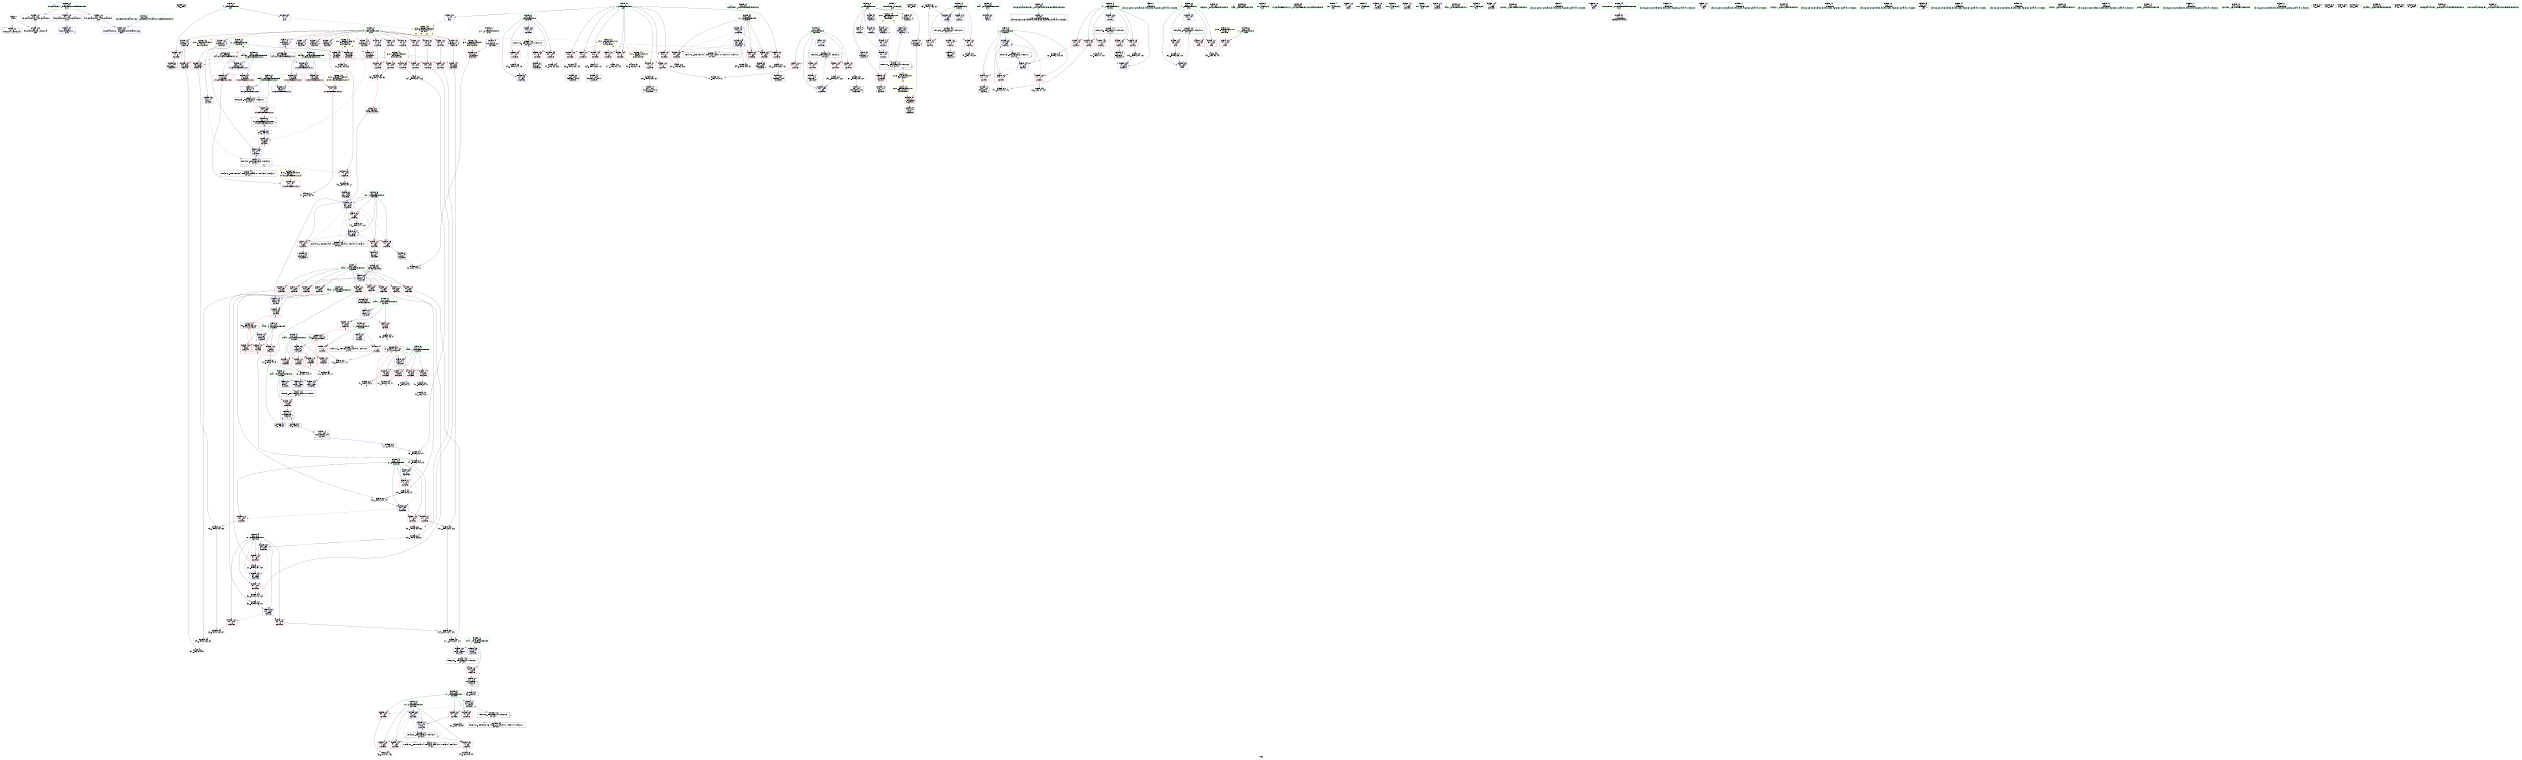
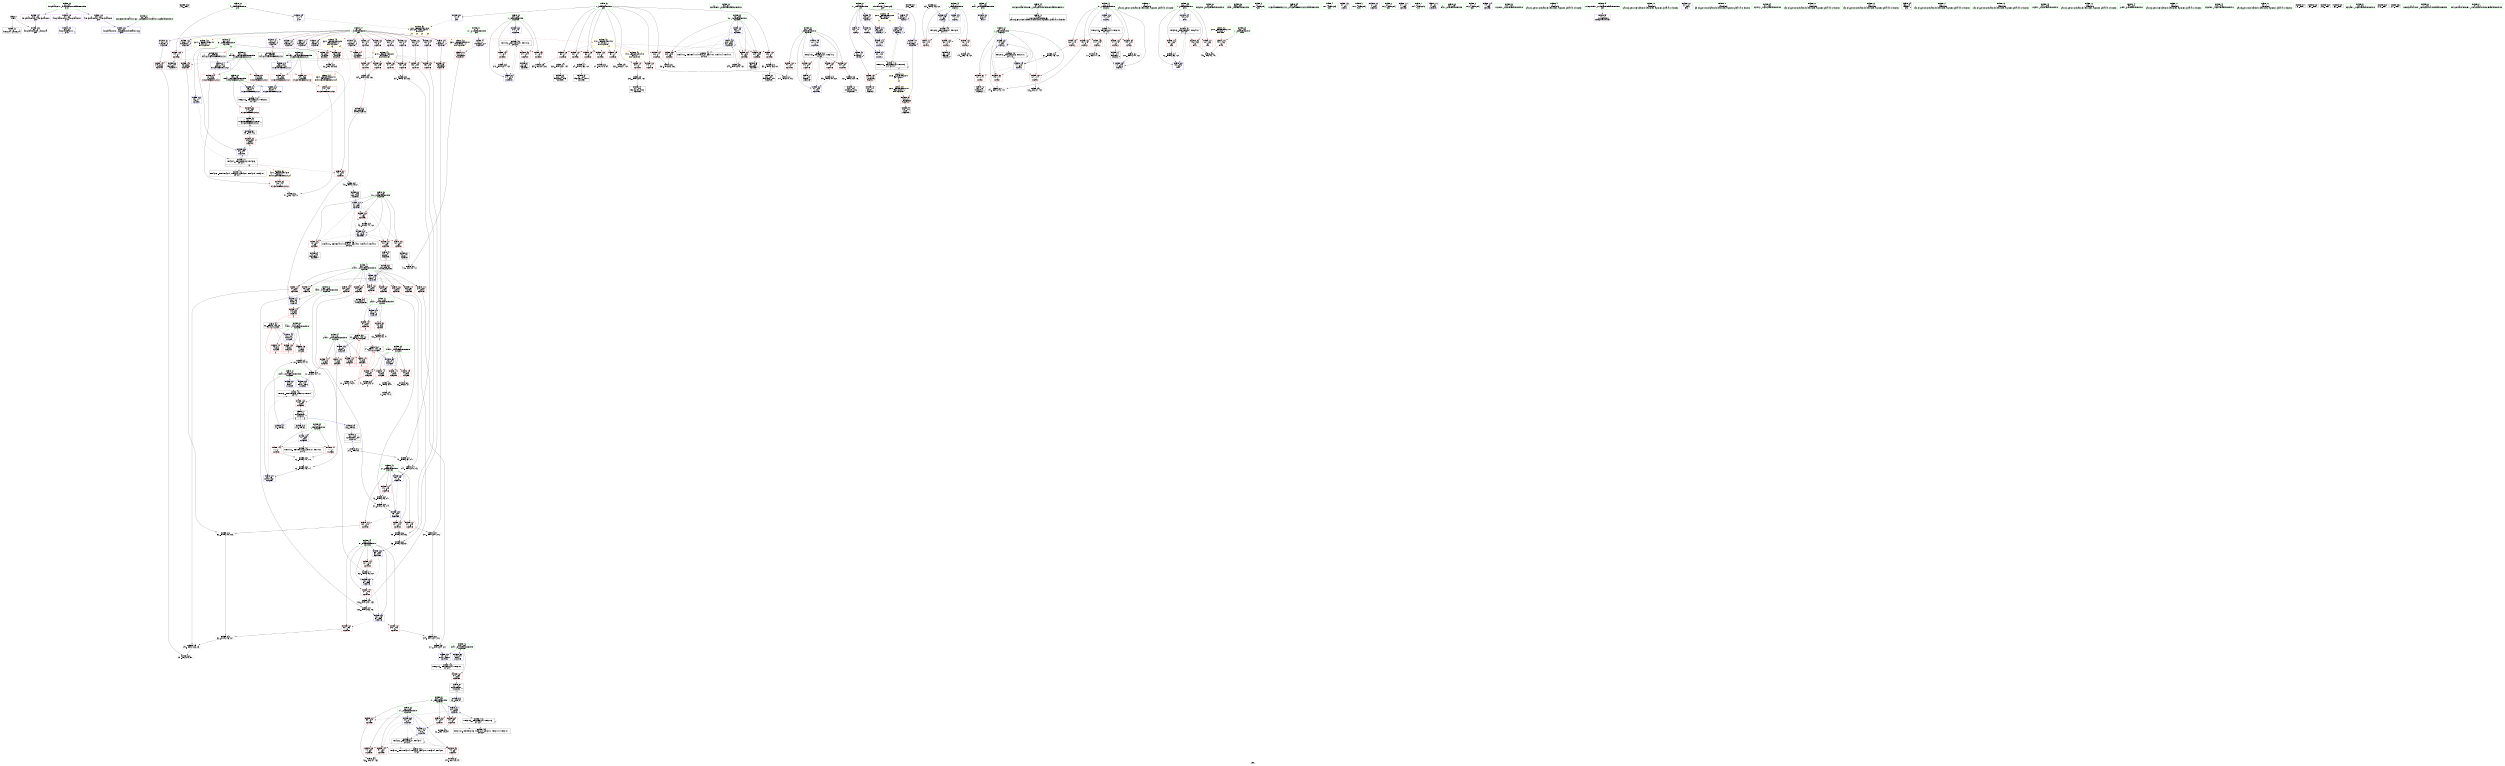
node "NodeID: 120": removed
node "NodeID: 515": added
